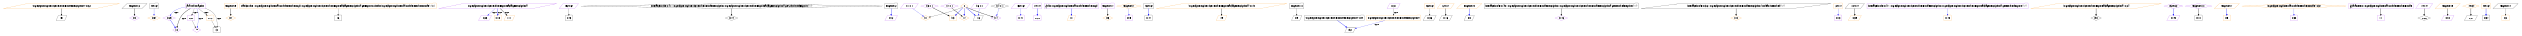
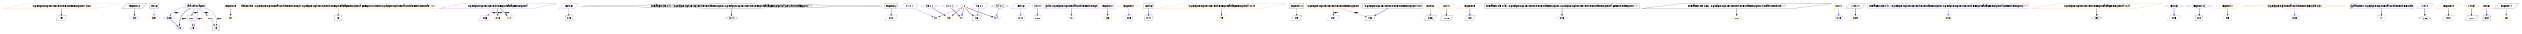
edge "$r31" -> "org.eclipse.osgi.service.resolver.BundleDescription[]": reversed
edge "i13 + 1" -> "i13": color black -> blue
